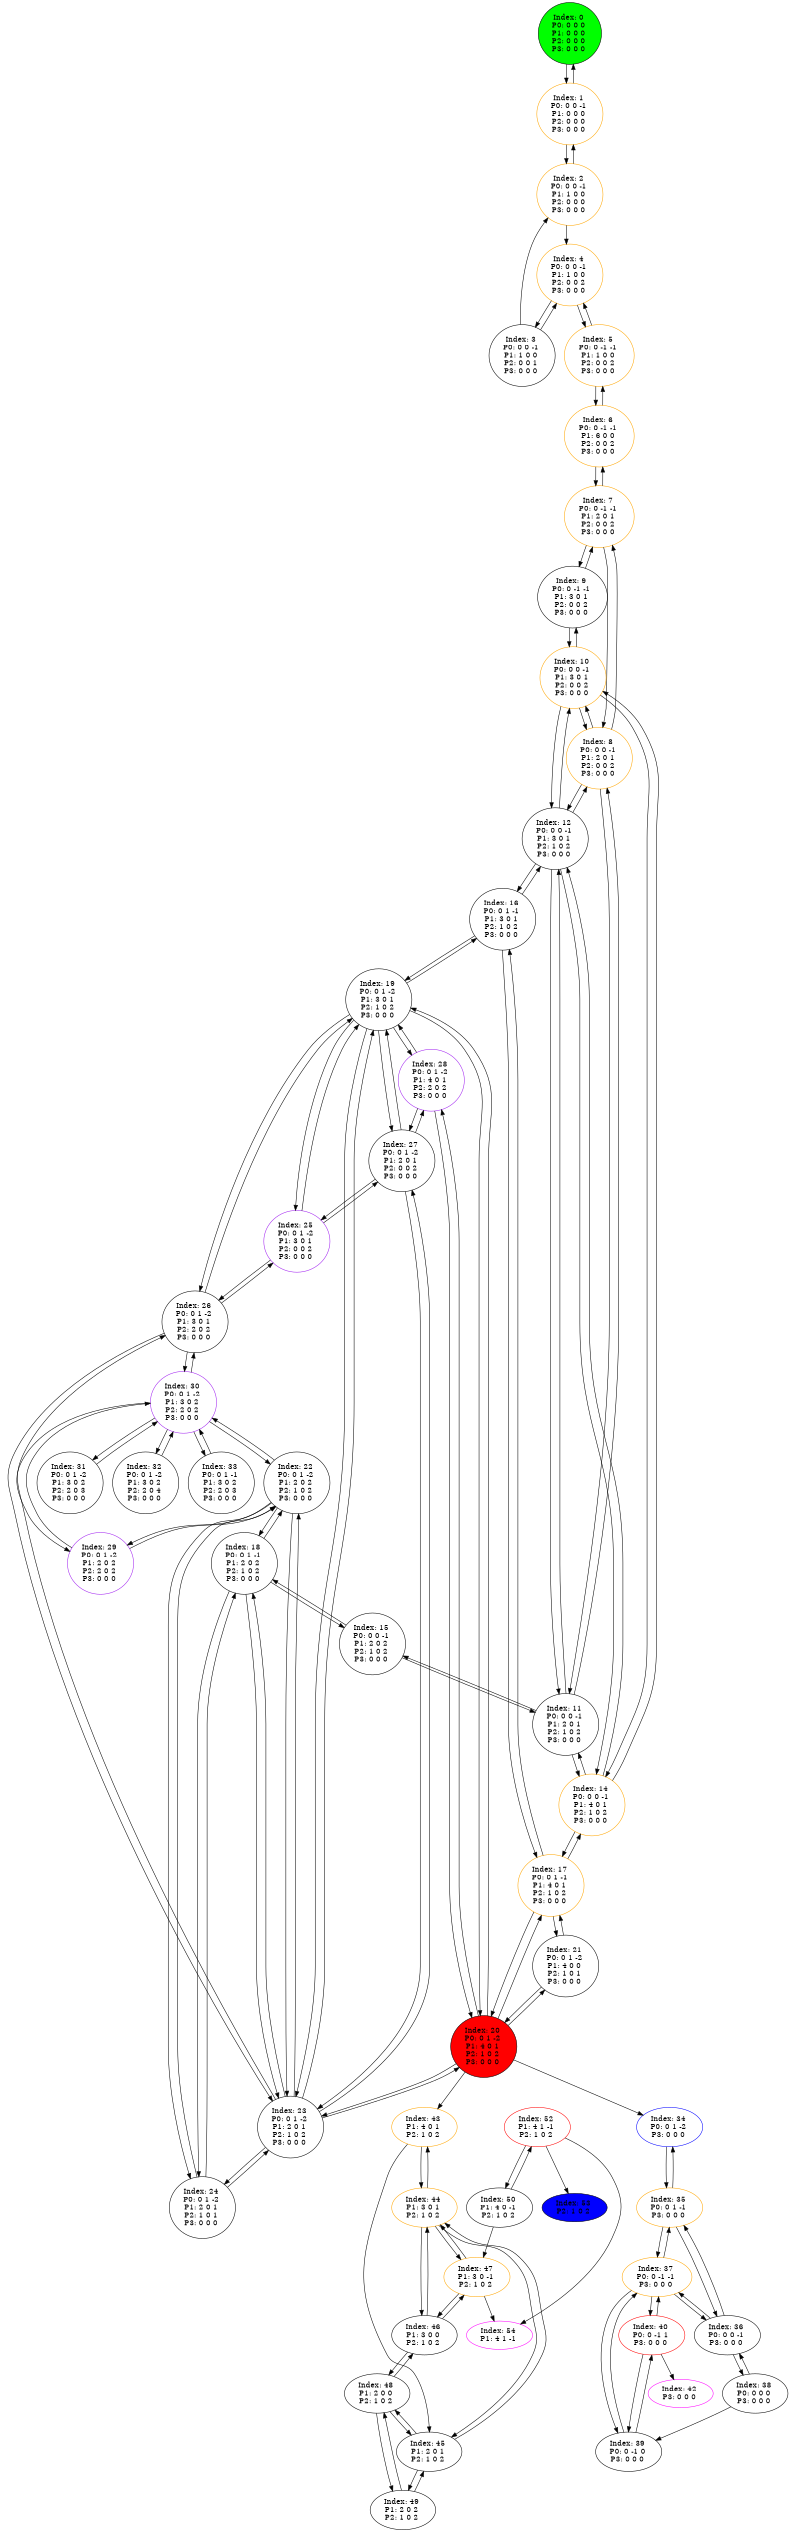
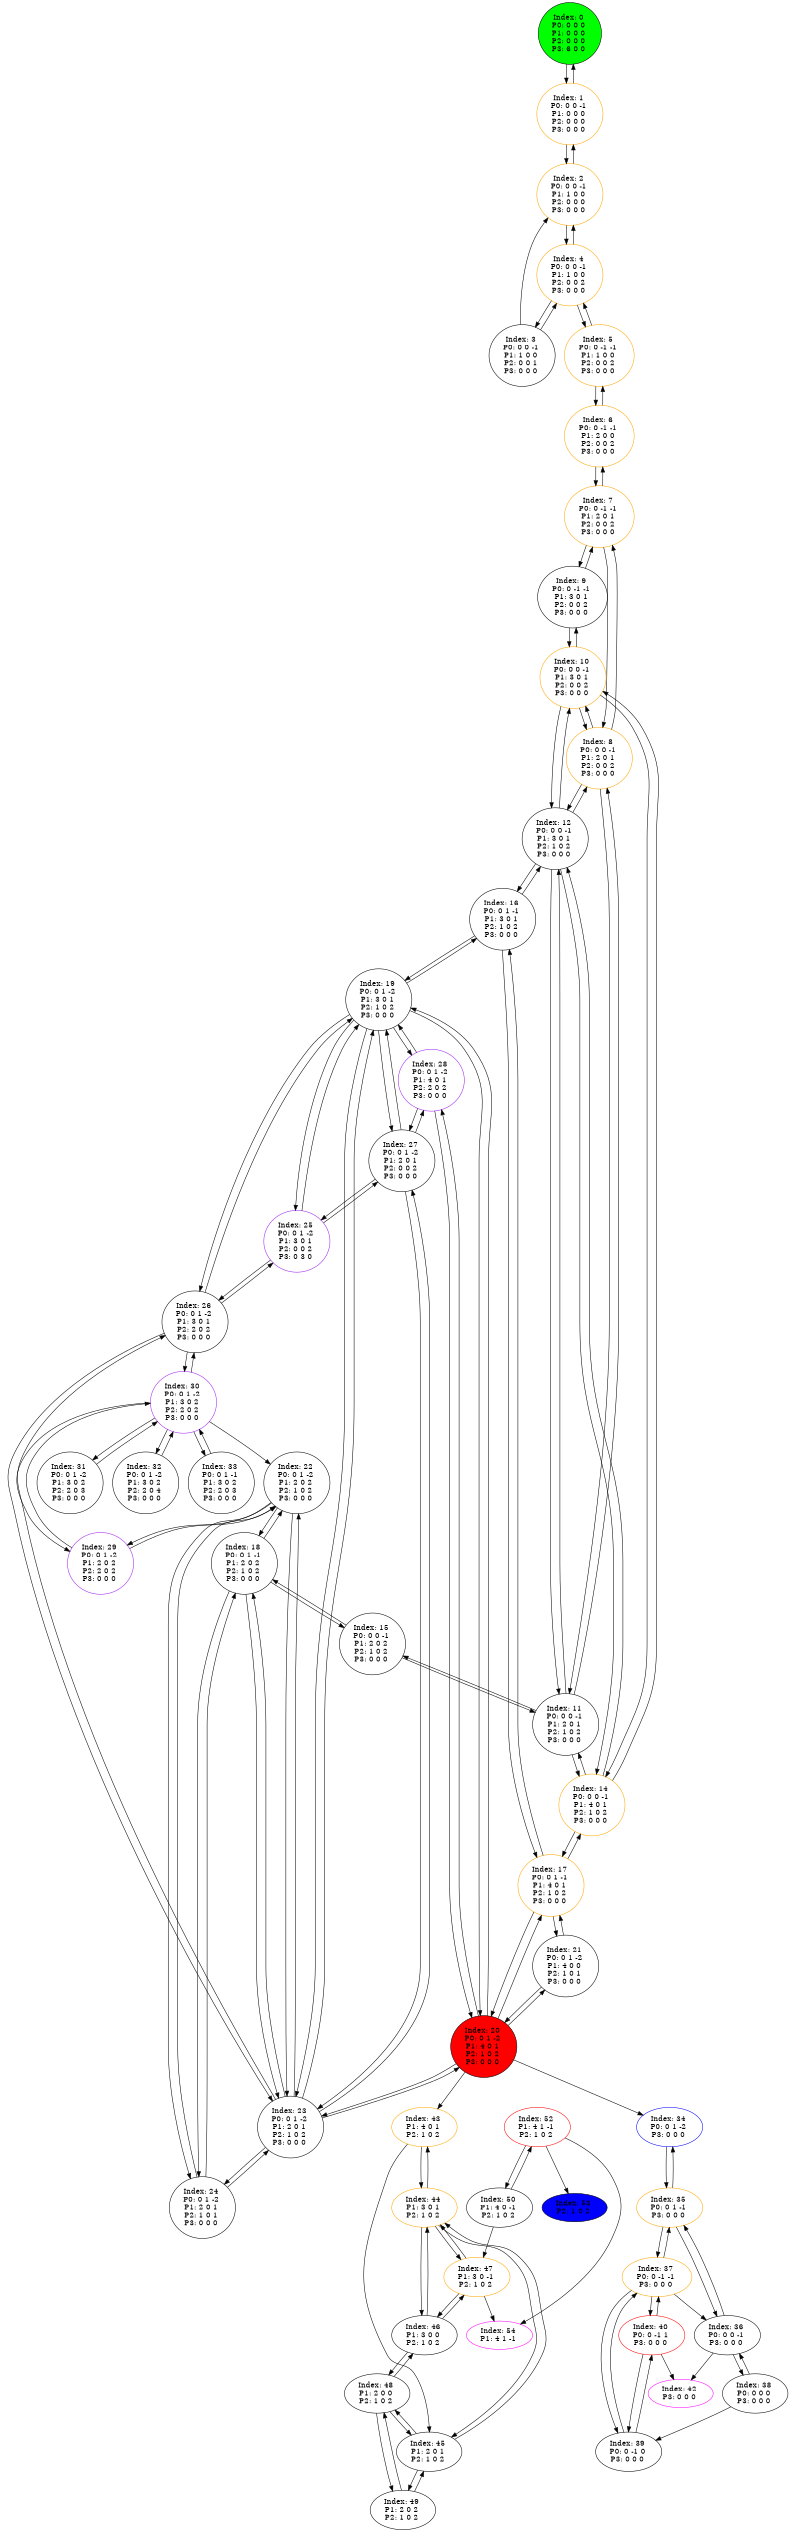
node "Index: 0 P0: 0 0 0 P1: 0 0 0 P2: 0 0 0 P3: 0 0 0": label "Index: 0 P0: 0 0 0 P1: 0 0 0 P2: 0 0 0 P3: 0 0 0" -> "Index: 0 P0: 0 0 0 P1: 0 0 0 P2: 0 0 0 P3: 6 0 0"
edge "Index: 4 P0: 0 0 -1 P1: 1 0 0 P2: 0 0 2 P3: 0 0 0" -> "Index: 2 P0: 0 0 -1 P1: 1 0 0 P2: 0 0 0 P3: 0 0 0": added
node "Index: 6 P0: 0 -1 -1 P1: 6 0 0 P2: 0 0 2 P3: 0 0 0": label "Index: 6 P0: 0 -1 -1 P1: 6 0 0 P2: 0 0 2 P3: 0 0 0" -> "Index: 6 P0: 0 -1 -1 P1: 2 0 0 P2: 0 0 2 P3: 0 0 0"
node "Index: 25 P0: 0 1 -2 P1: 3 0 1 P2: 0 0 2 P3: 0 0 0": label "Index: 25 P0: 0 1 -2 P1: 3 0 1 P2: 0 0 2 P3: 0 0 0" -> "Index: 25 P0: 0 1 -2 P1: 3 0 1 P2: 0 0 2 P3: 0 3 0"
edge "Index: 22 P0: 0 1 -2 P1: 2 0 2 P2: 1 0 2 P3: 0 0 0" -> "Index: 30 P0: 0 1 -2 P1: 3 0 2 P2: 2 0 2 P3: 0 0 0": removed
edge "Index: 36 P0: 0 0 -1 P3: 0 0 0" -> "Index: 37 P0: 0 -1 -1 P3: 0 0 0": now "Index: 36 P0: 0 0 -1 P3: 0 0 0" -> "Index: 42 P3: 0 0 0"
